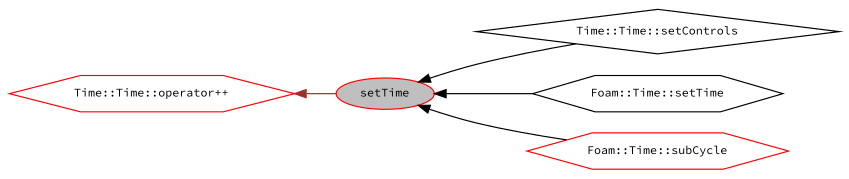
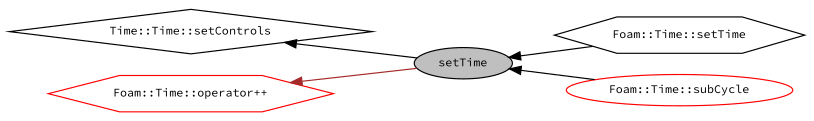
edge "Time::Time::setControls" -> "setTime": reversed
node "Time::Time::operator++": label "Time::Time::operator++" -> "Foam::Time::operator++"
node "setTime": color red -> black
node "Foam::Time::subCycle": shape hexagon -> ellipse
